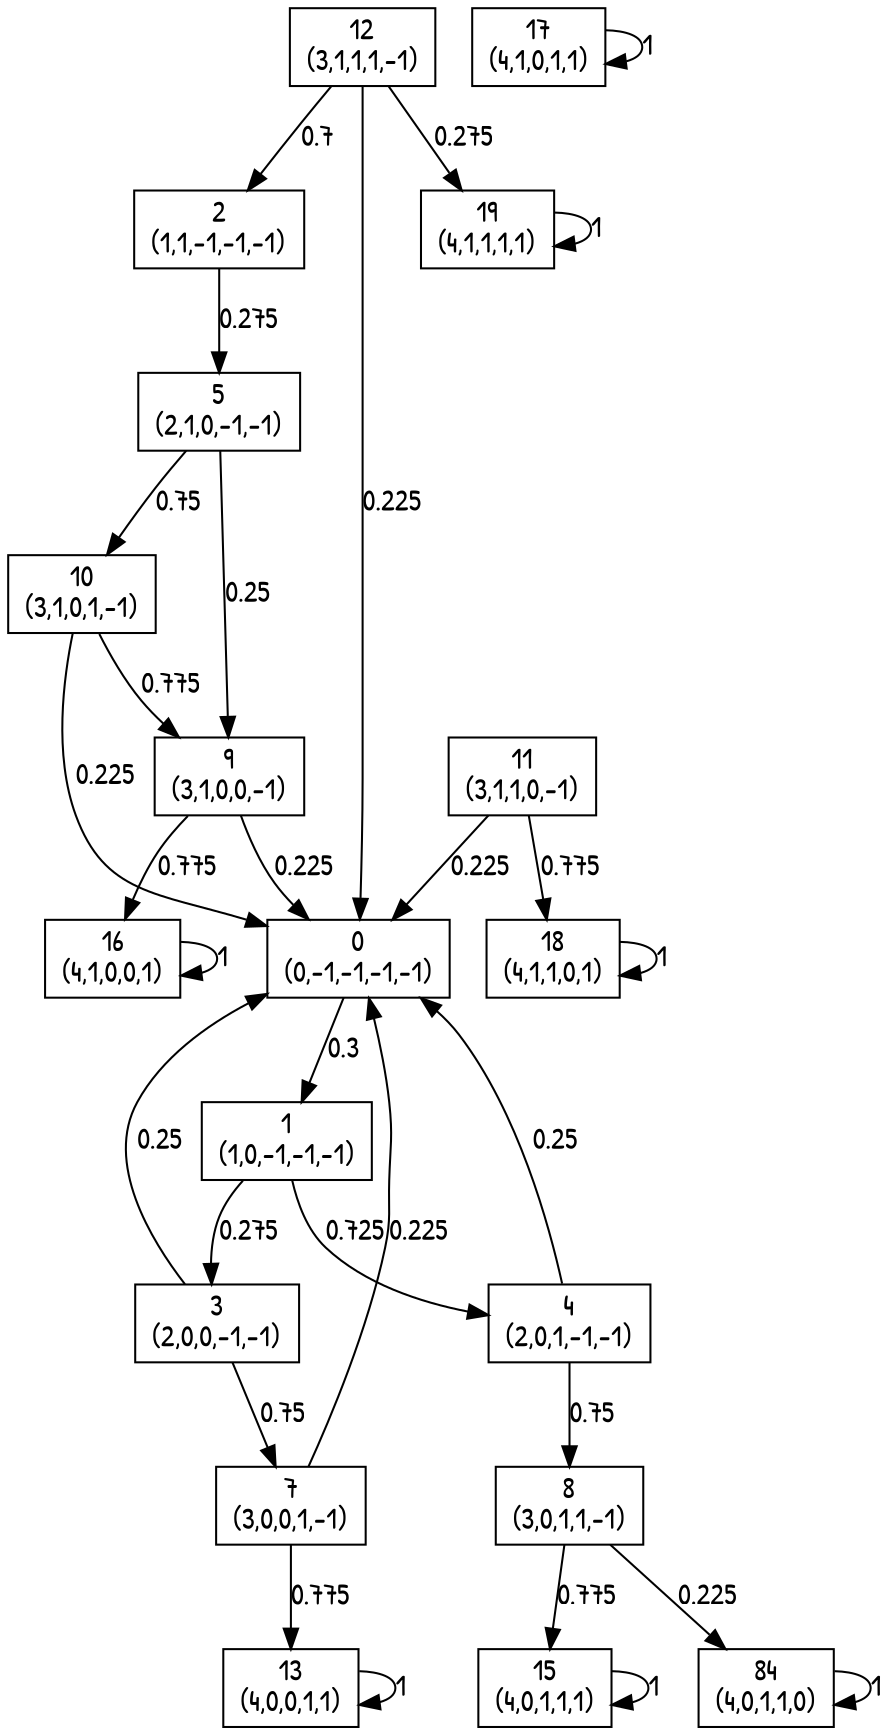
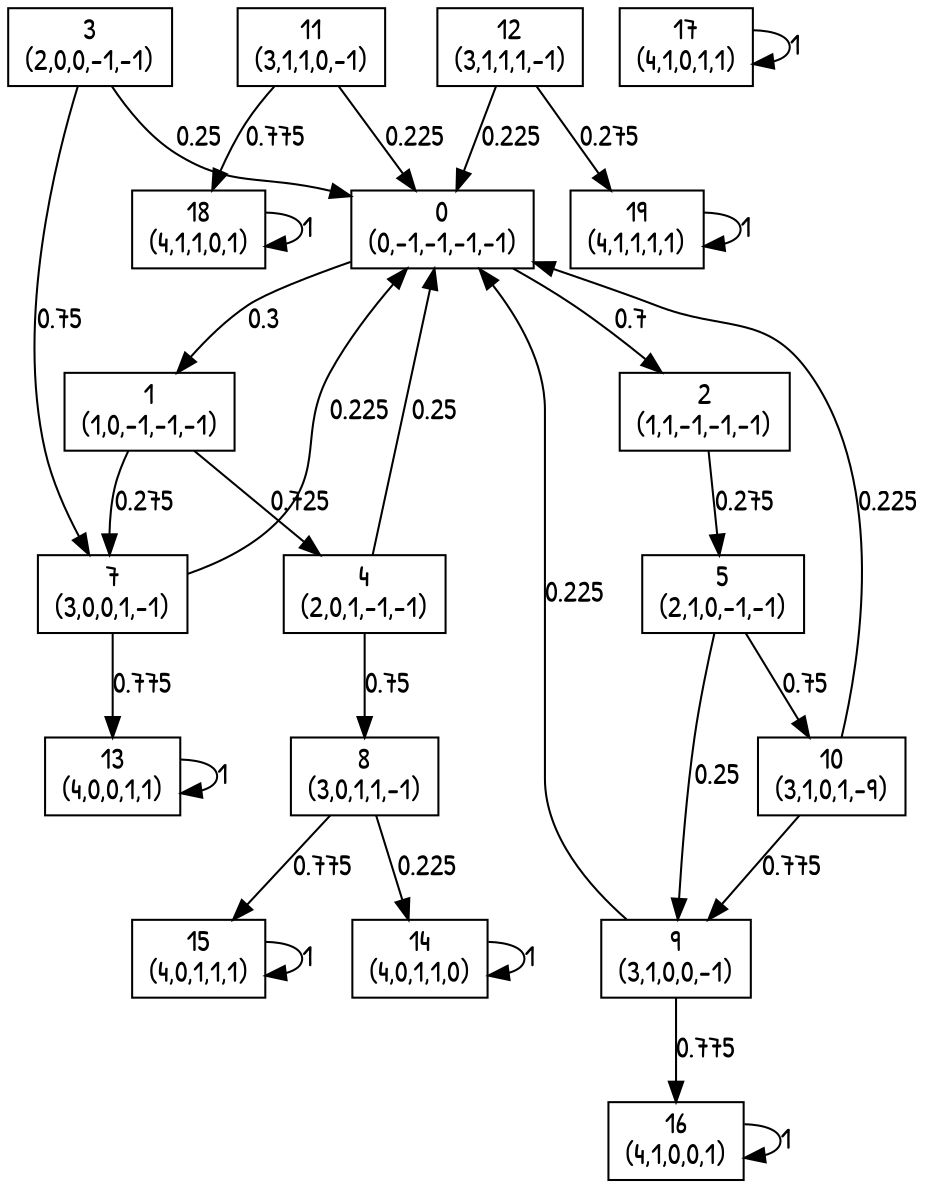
edge "12 (3,1,1,1,-1)" -> "2 (1,1,-1,-1,-1)": now "0 (0,-1,-1,-1,-1)" -> "2 (1,1,-1,-1,-1)"
node "10 (3,1,0,1,-1)": label "10 (3,1,0,1,-1)" -> "10 (3,1,0,1,-9)"
edge "1 (1,0,-1,-1,-1)" -> "3 (2,0,0,-1,-1)": now "1 (1,0,-1,-1,-1)" -> "7 (3,0,0,1,-1)"
node "84 (4,0,1,1,0)": label "84 (4,0,1,1,0)" -> "14 (4,0,1,1,0)"
